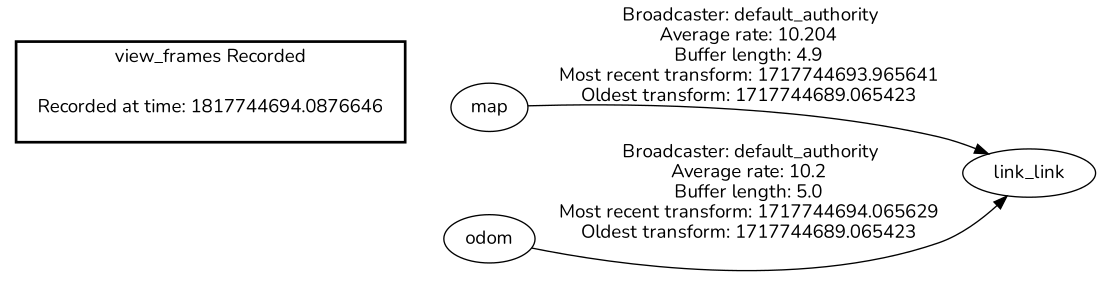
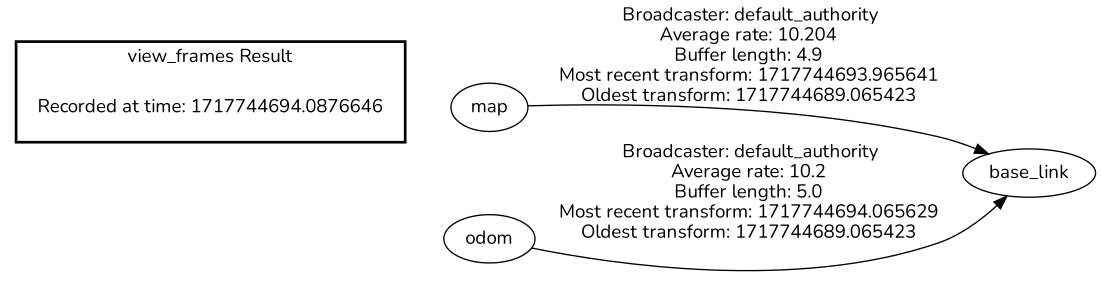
cluster "view_frames Recorded": label "view_frames Recorded" -> "view_frames Result"
node "Recorded at time: 1817744694.0876646": label "Recorded at time: 1817744694.0876646" -> "Recorded at time: 1717744694.0876646"
node "link_link": label "link_link" -> "base_link"
